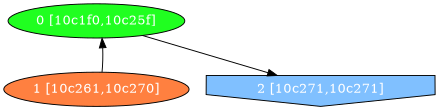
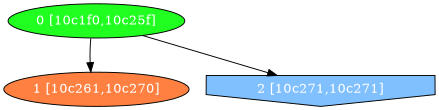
edge "1 [10c261,10c270]" -> "0 [10c1f0,10c25f]": reversed
